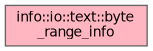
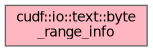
node "info::io::text::byte _range_info": label "info::io::text::byte _range_info" -> "cudf::io::text::byte _range_info"
